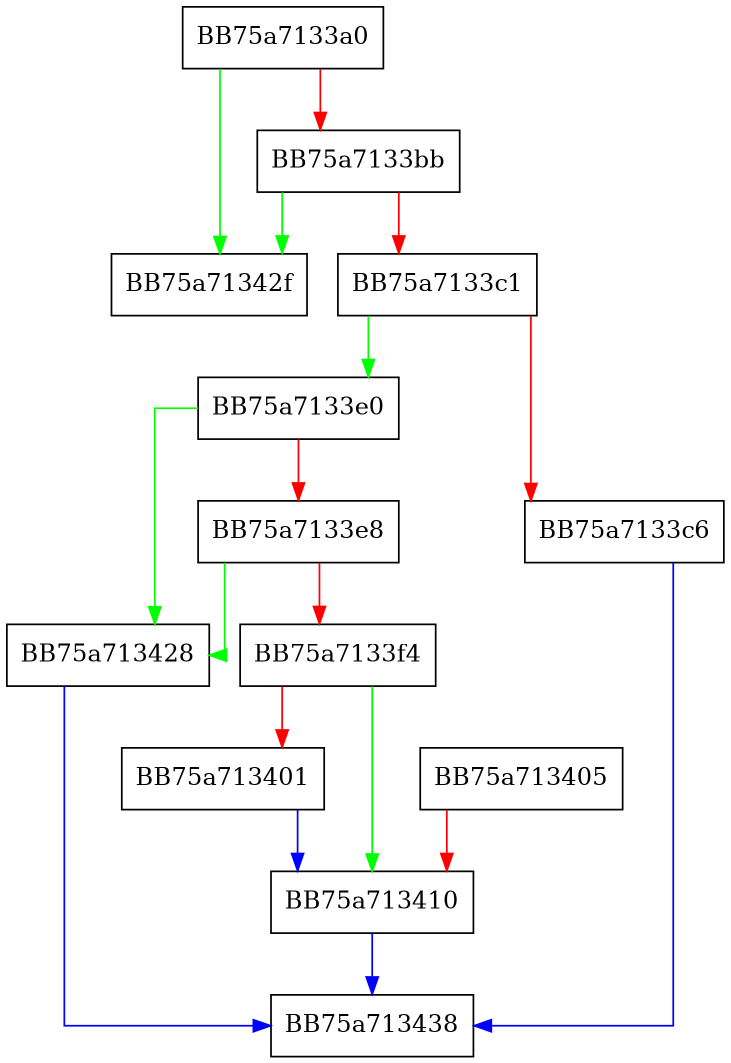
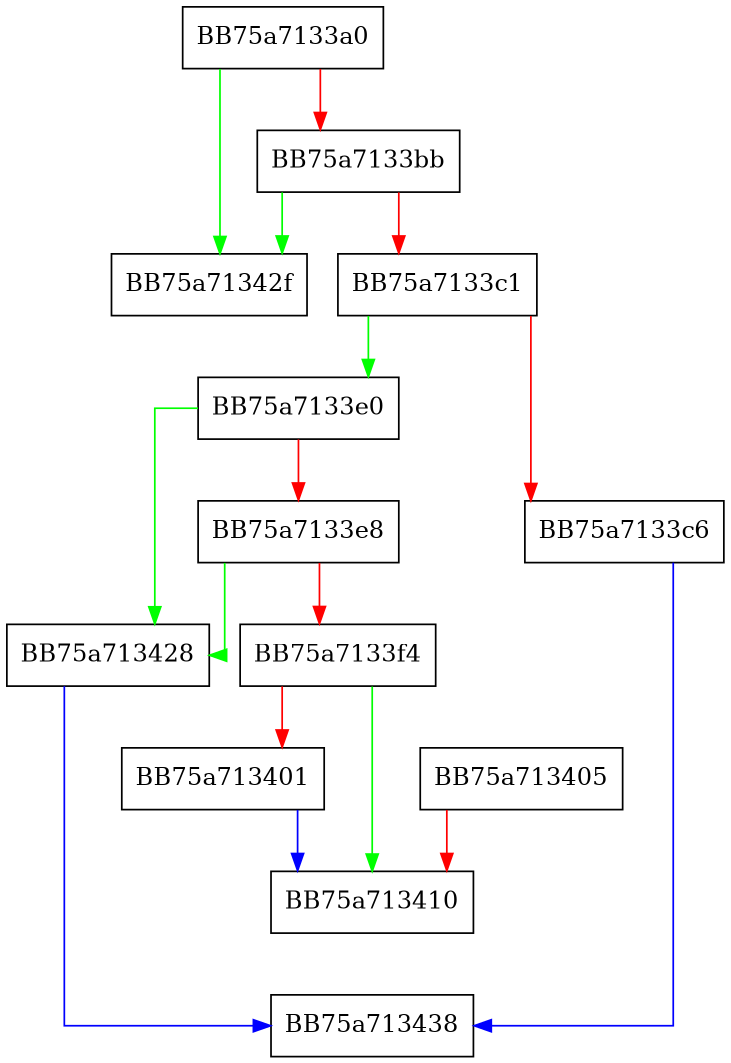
edge "BB75a713410" -> "BB75a713438": removed
